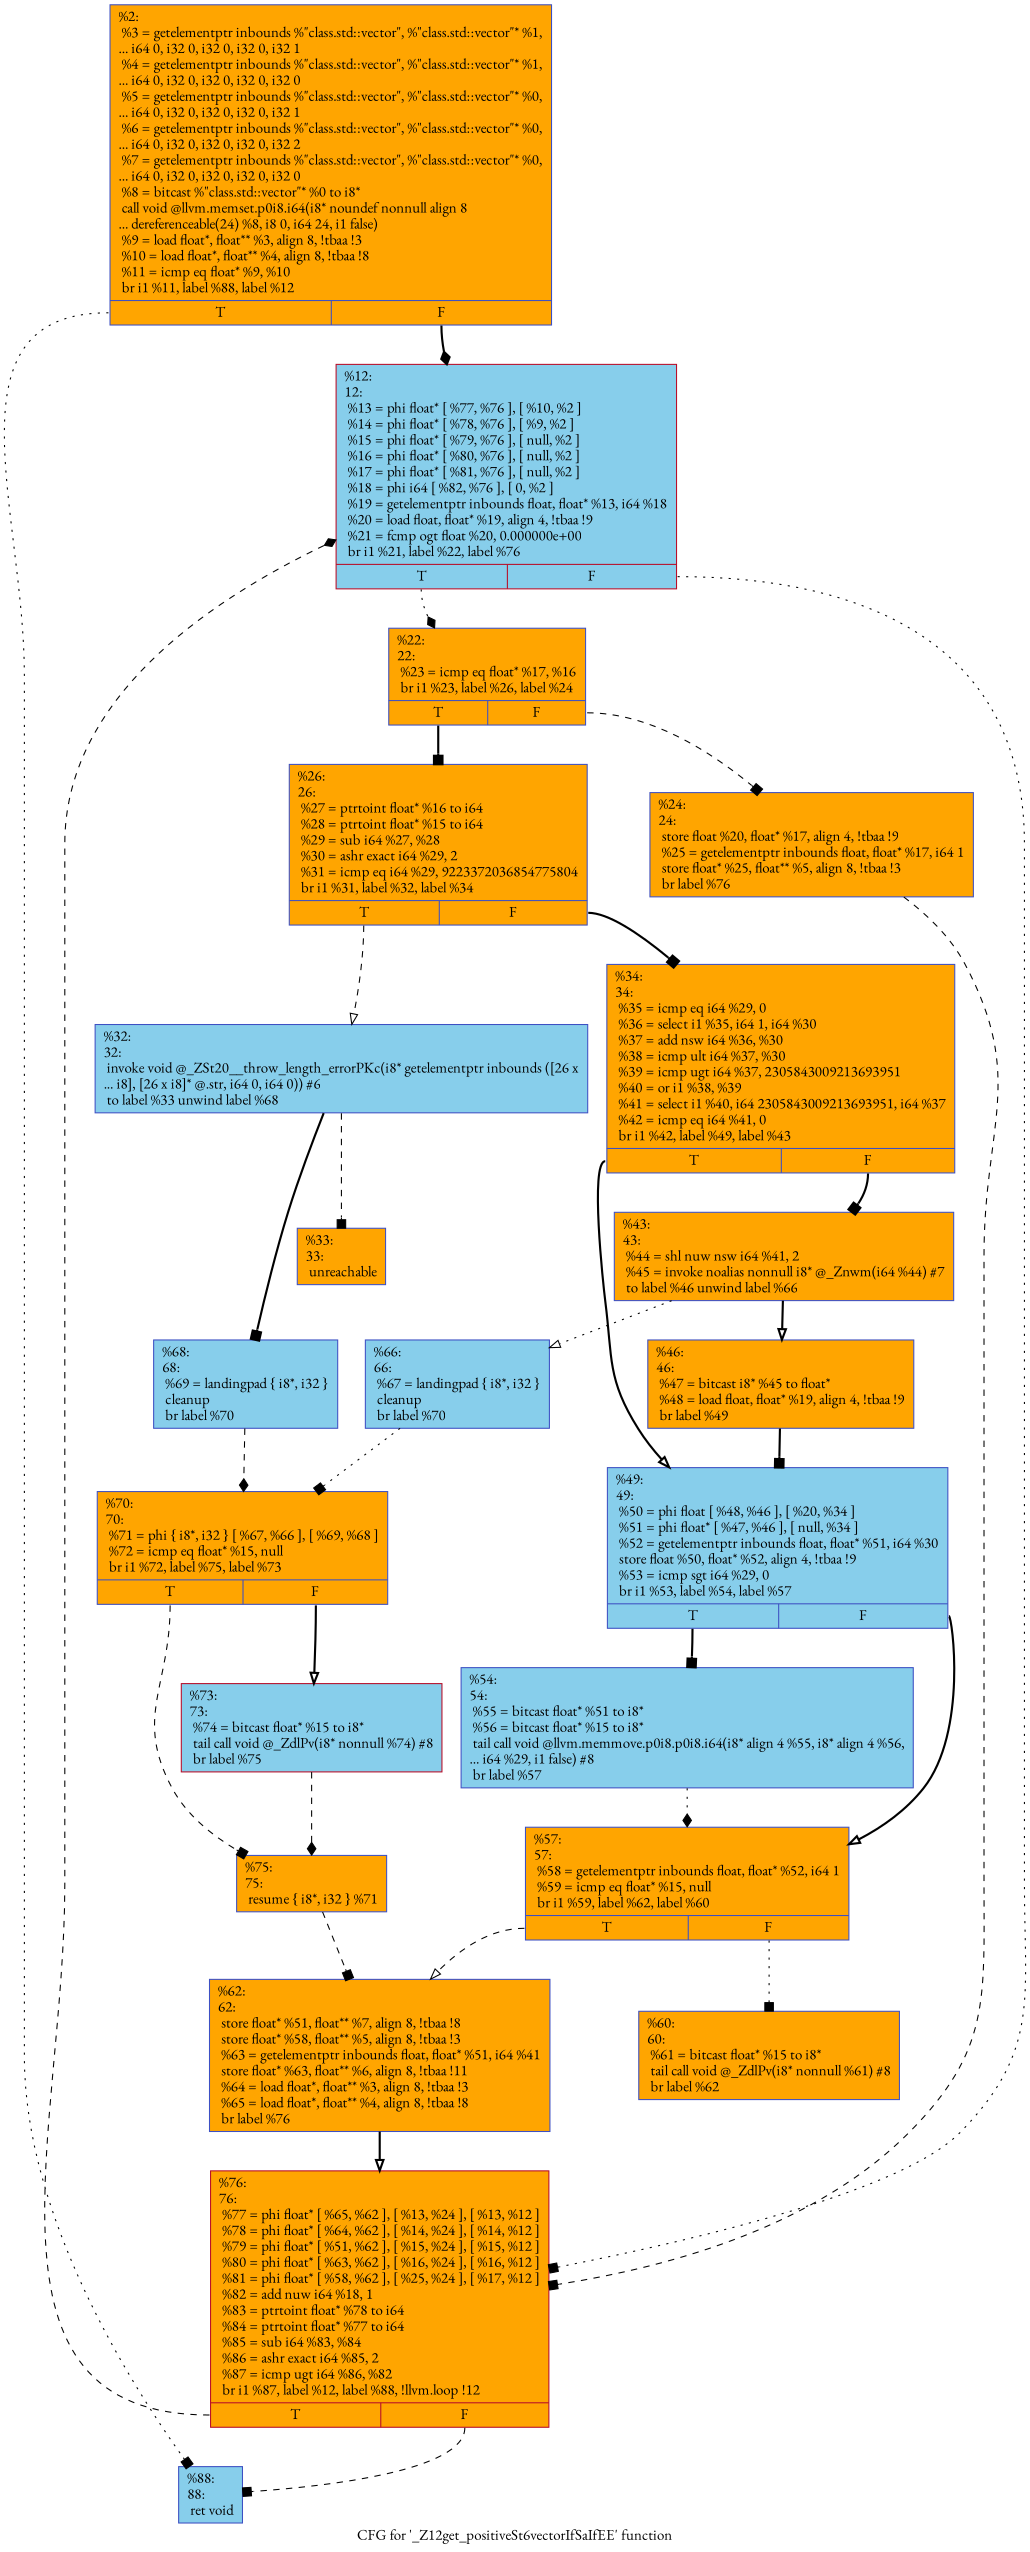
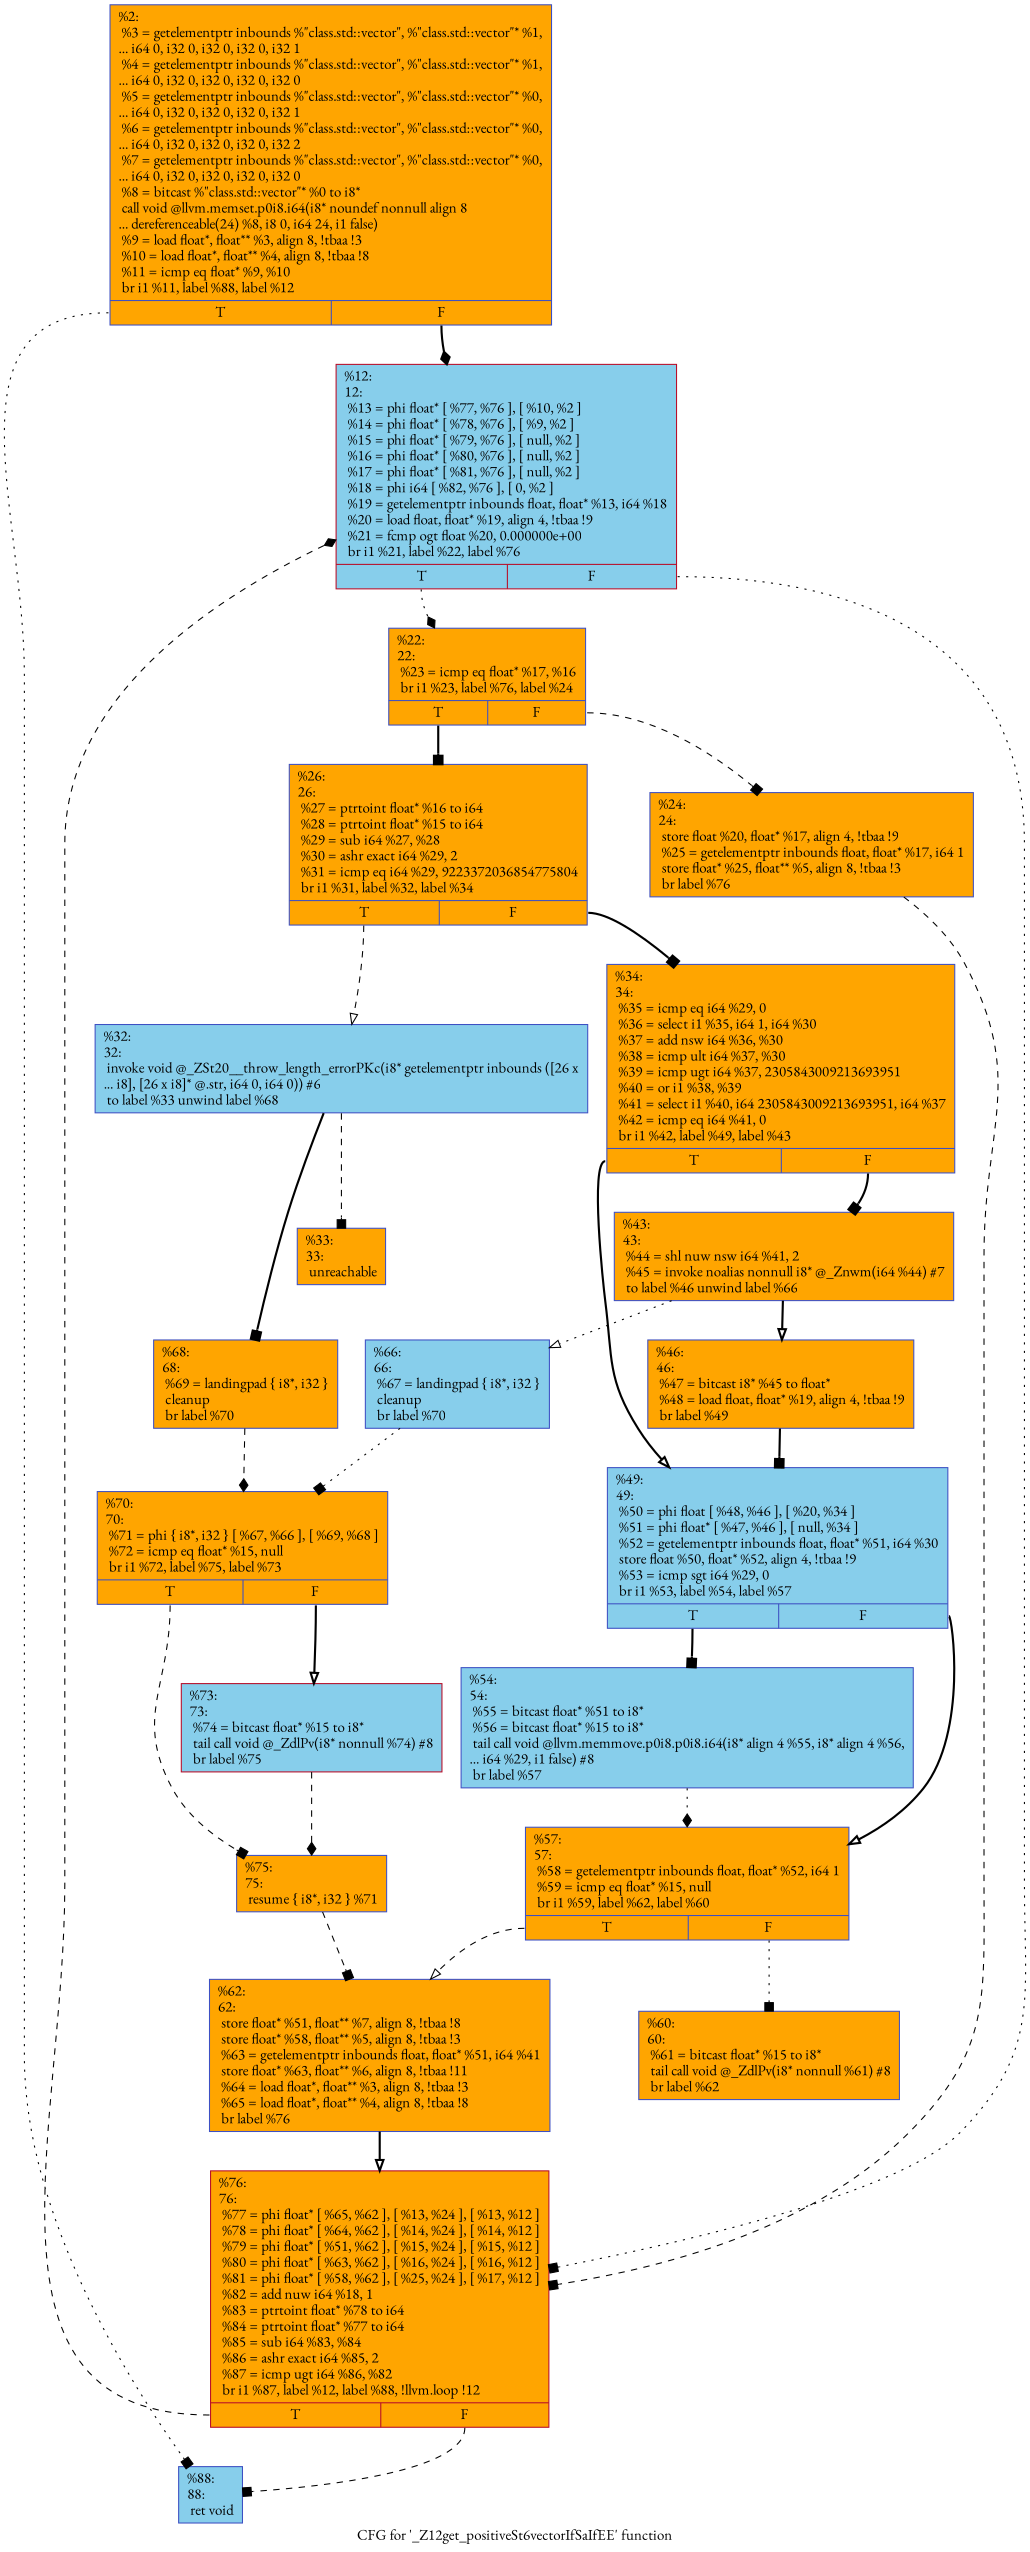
node "%22:": text "br i1 %23, label %26, label %24" -> "br i1 %23, label %76, label %24"
node "%68:": fillcolor skyblue -> orange
